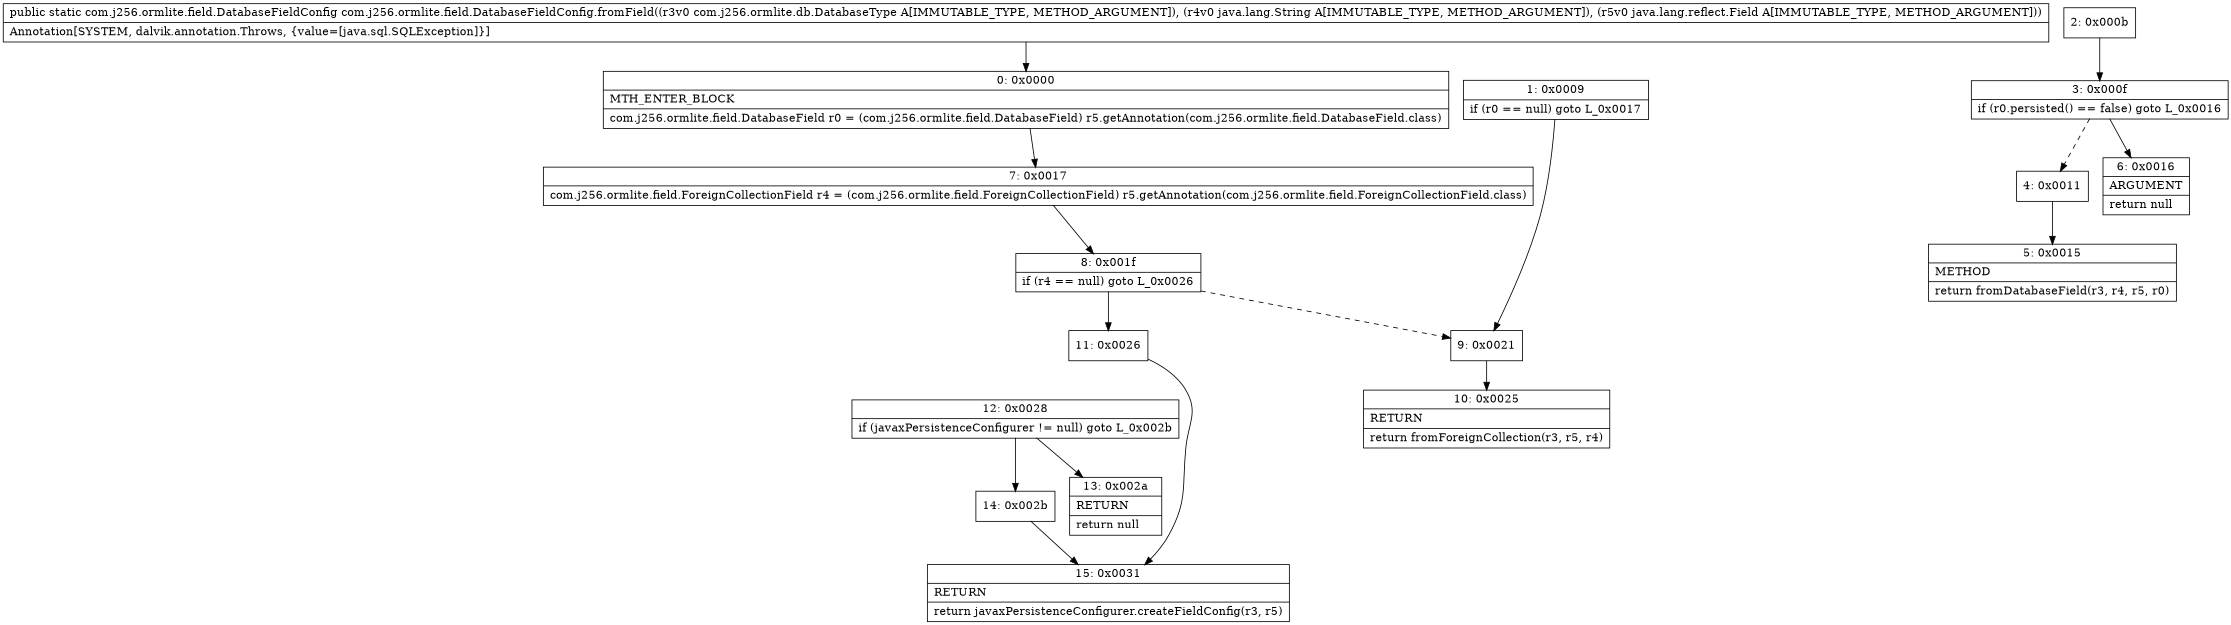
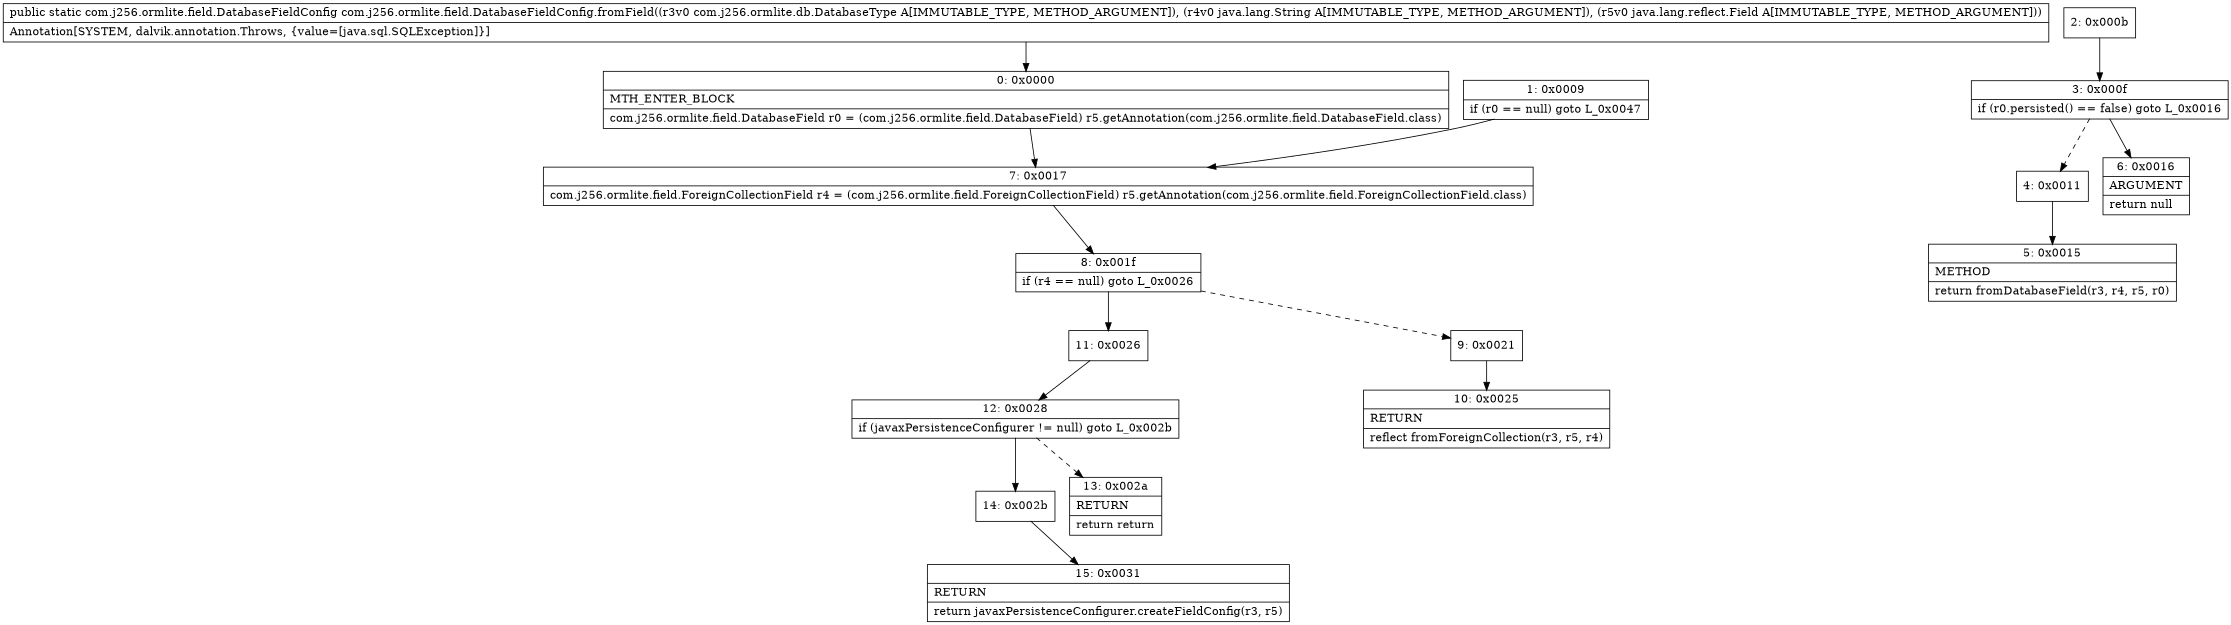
node "1: 0x0009": text "if (r0 == null) goto L_0x0017" -> "if (r0 == null) goto L_0x0047"
edge "1: 0x0009" -> "9: 0x0021": now "1: 0x0009" -> "7: 0x0017"
node "10: 0x0025": text "return fromForeignCollection(r3, r5, r4)" -> "reflect fromForeignCollection(r3, r5, r4)"
edge "11: 0x0026" -> "15: 0x0031": now "11: 0x0026" -> "12: 0x0028"
edge "12: 0x0028" -> "13: 0x002a": style solid -> dashed
node "13: 0x002a": text "return null" -> "return return"
